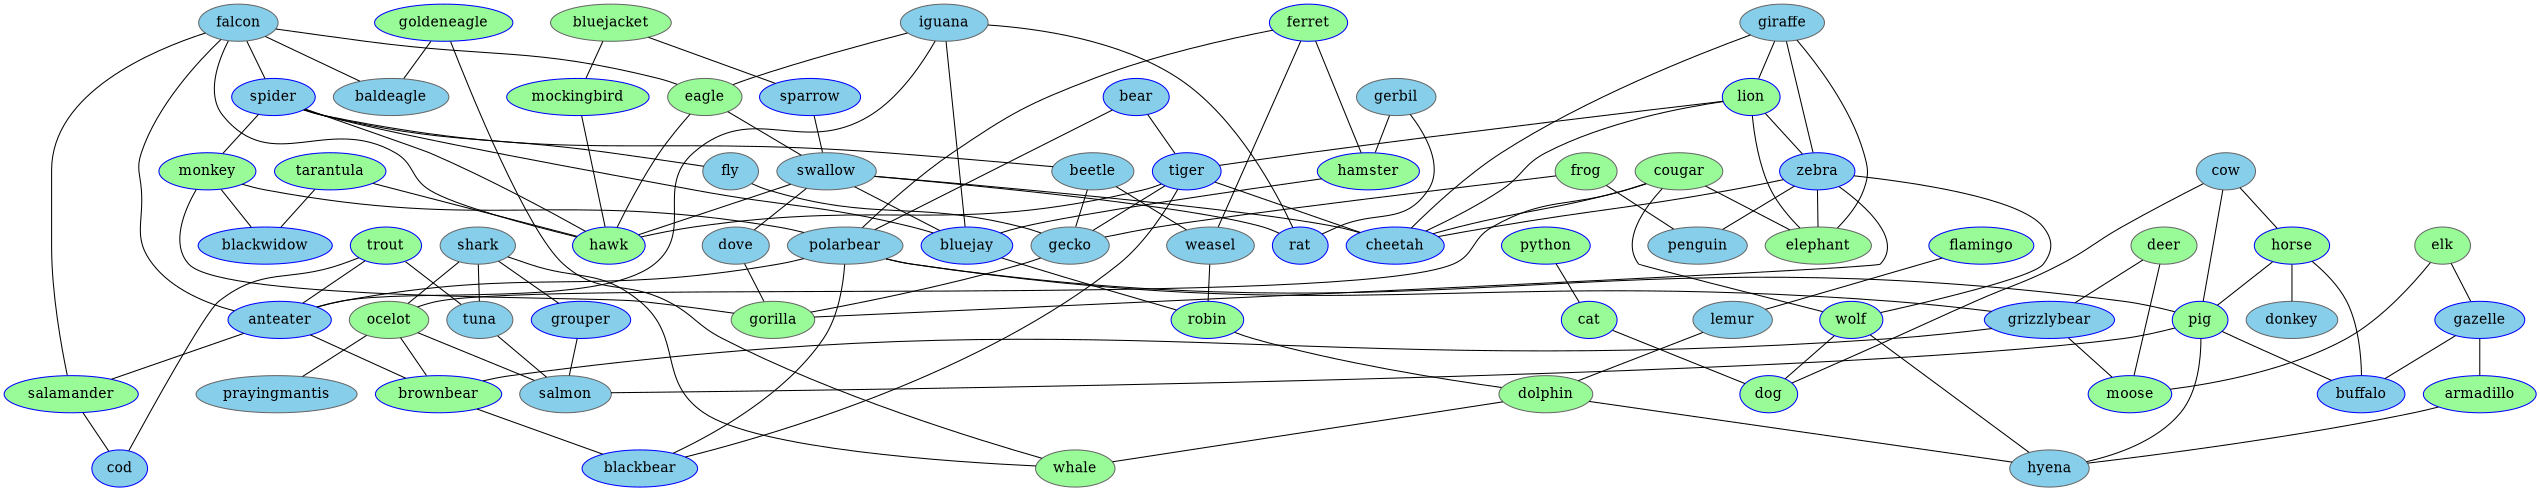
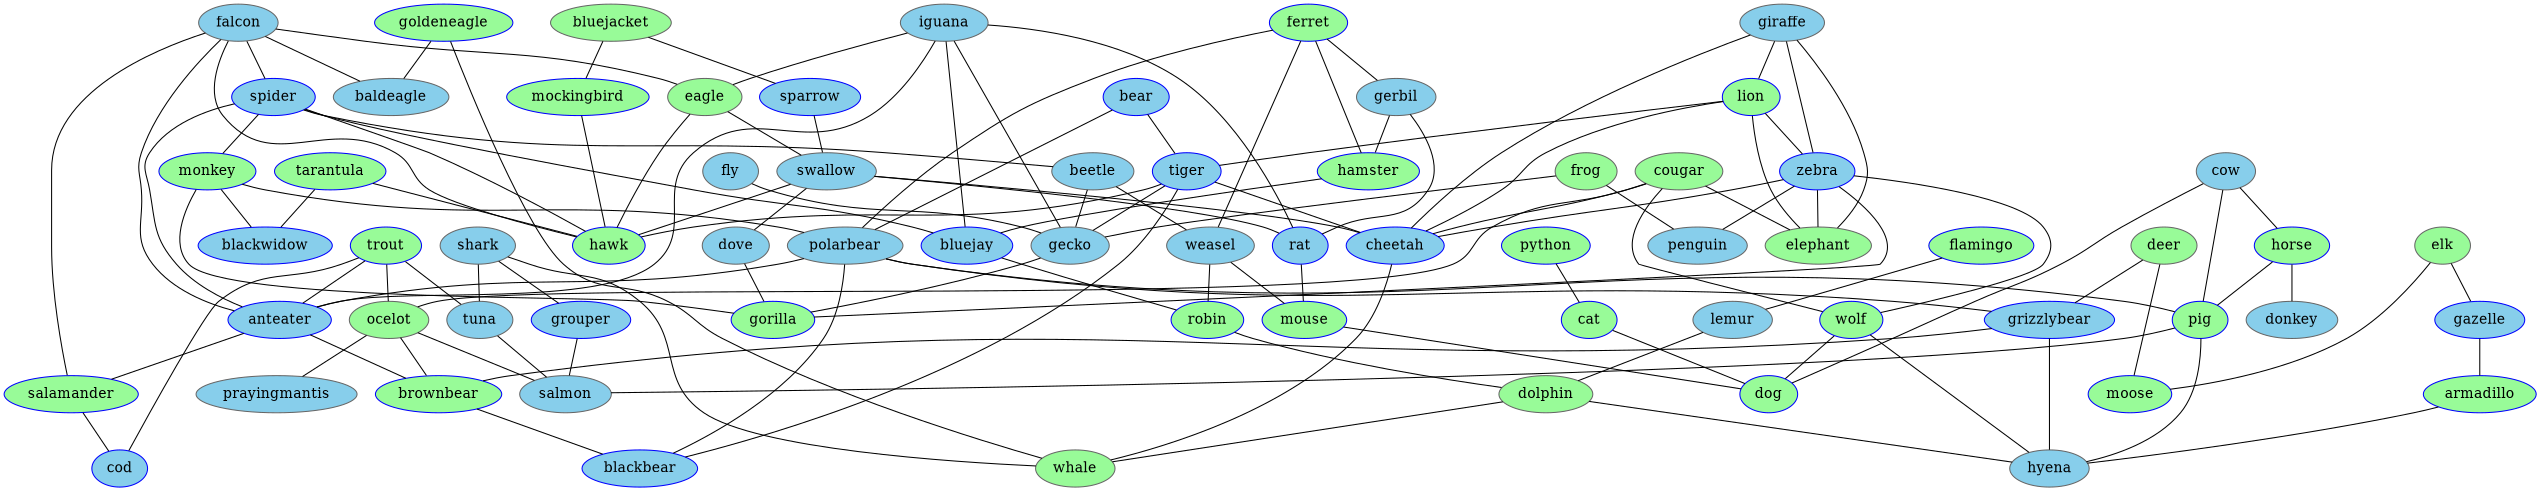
edge "ferret" -- "gerbil": added
edge "iguana" -- "gecko": added
edge "spider" -- "fly": now "spider" -- "anteater"
edge "swallow" -- "bluejay": removed
edge "shark" -- "ocelot": now "trout" -- "ocelot"
node "gorilla": color gray40 -> blue
node "mouse": added
edge "grizzlybear" -- "moose": now "grizzlybear" -- "hyena"
node "buffalo": removed
edge "cheetah" -- "whale": added
